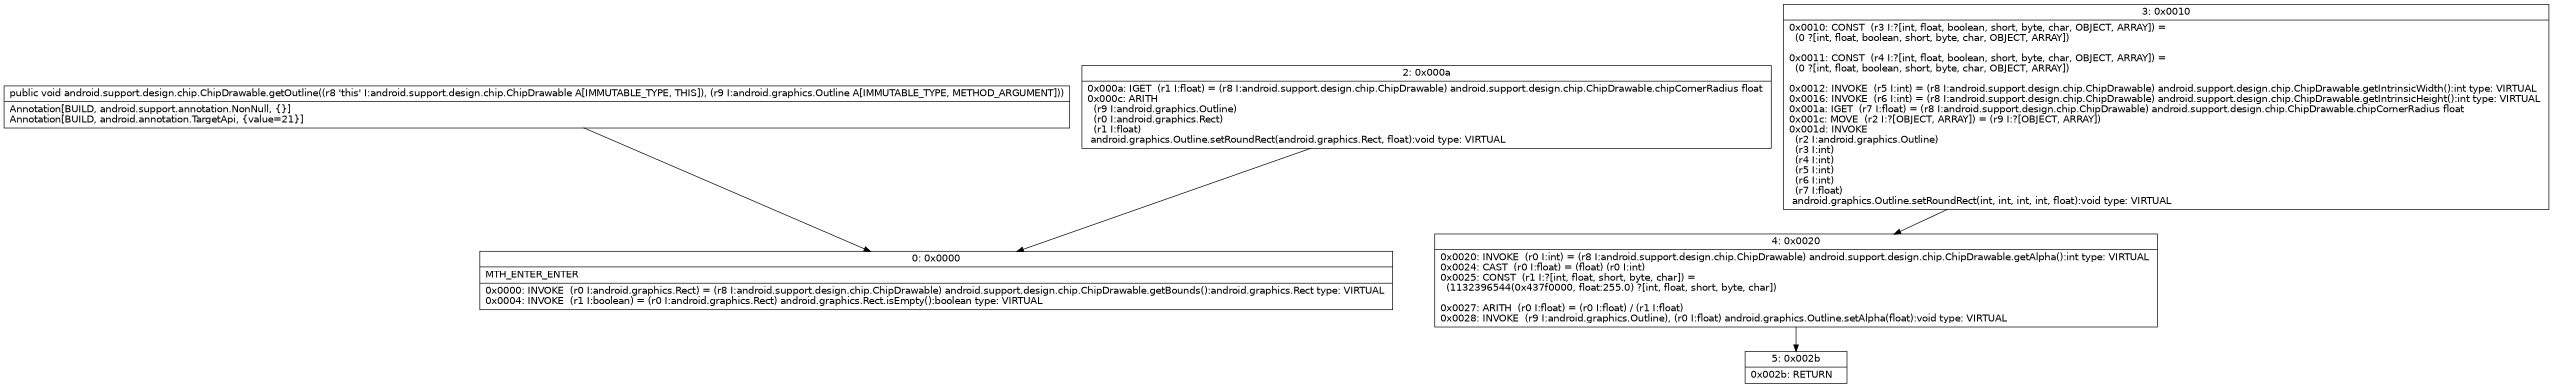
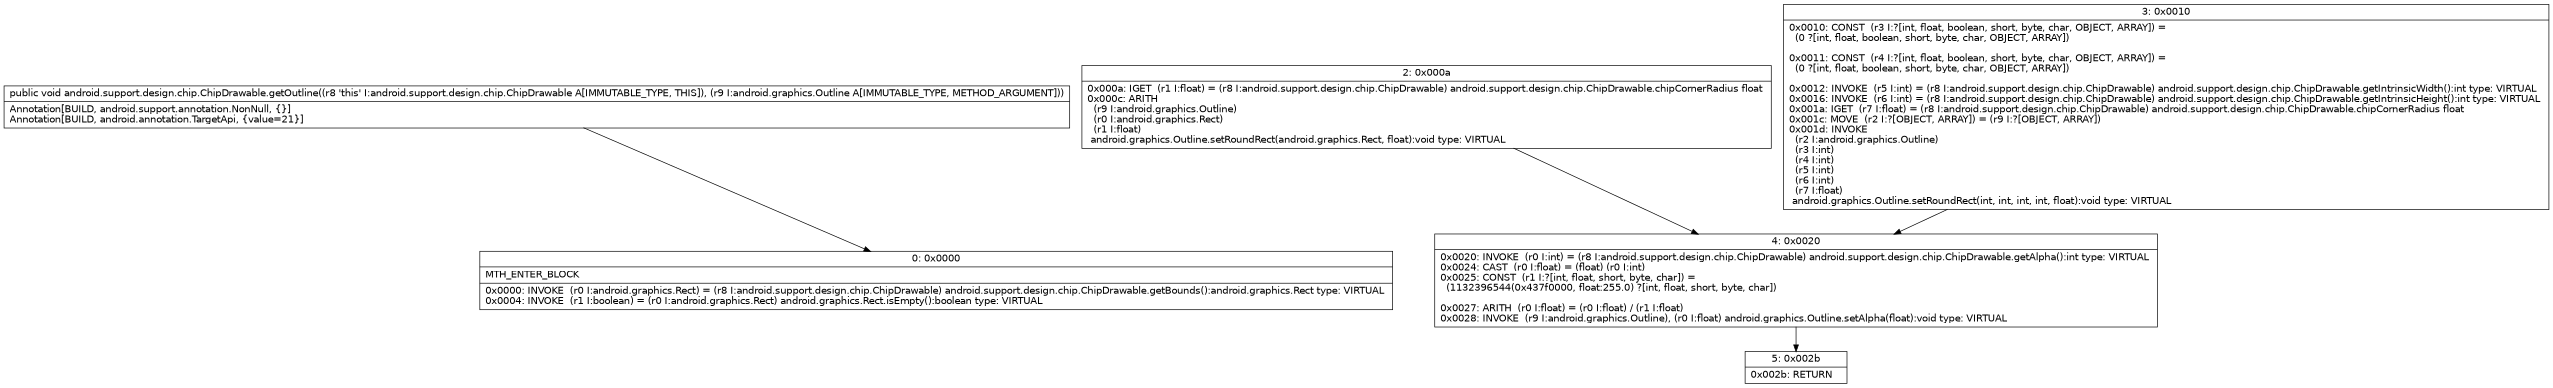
edge "2: 0x000a" -> "0: 0x0000": now "2: 0x000a" -> "4: 0x0020"
node "0: 0x0000": text "MTH_ENTER_ENTER" -> "MTH_ENTER_BLOCK"
